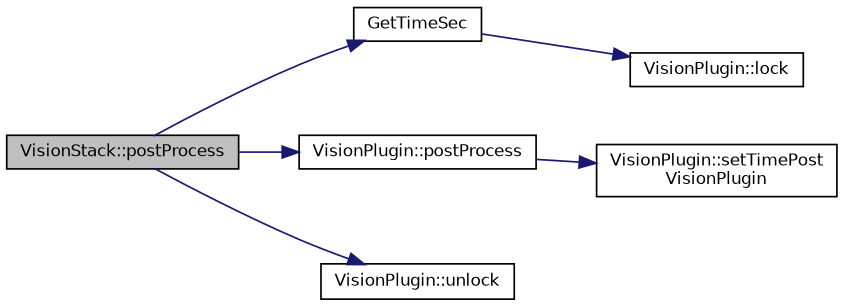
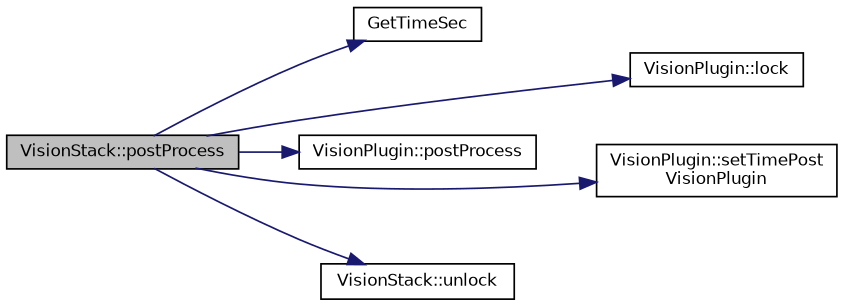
edge "GetTimeSec" -> "VisionPlugin::lock": now "VisionStack::postProcess" -> "VisionPlugin::lock"
edge "VisionPlugin::postProcess" -> "VisionPlugin::setTimePost VisionPlugin": now "VisionStack::postProcess" -> "VisionPlugin::setTimePost VisionPlugin"
node "VisionPlugin::unlock": label "VisionPlugin::unlock" -> "VisionStack::unlock"
